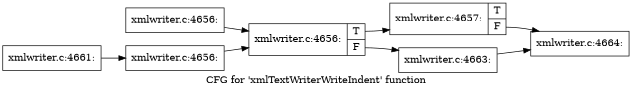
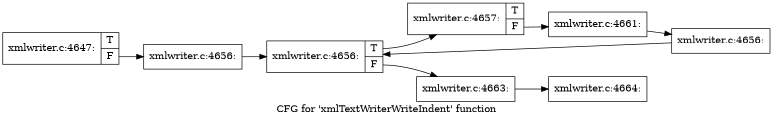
edge "xmlwriter.c:4657:" -> "xmlwriter.c:4664:": now "xmlwriter.c:4657:" -> "xmlwriter.c:4661:"
node "xmlwriter.c:4647:": added
